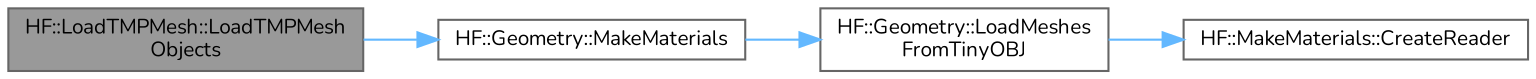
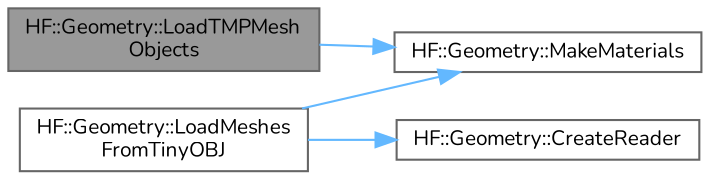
node "HF::LoadTMPMesh::LoadTMPMesh Objects": label "HF::LoadTMPMesh::LoadTMPMesh Objects" -> "HF::Geometry::LoadTMPMesh Objects"
edge "HF::Geometry::MakeMaterials" -> "HF::Geometry::LoadMeshes FromTinyOBJ": reversed
node "HF::MakeMaterials::CreateReader": label "HF::MakeMaterials::CreateReader" -> "HF::Geometry::CreateReader"
